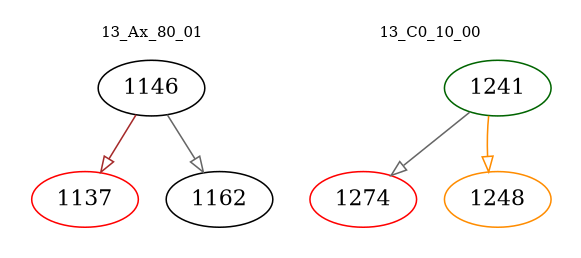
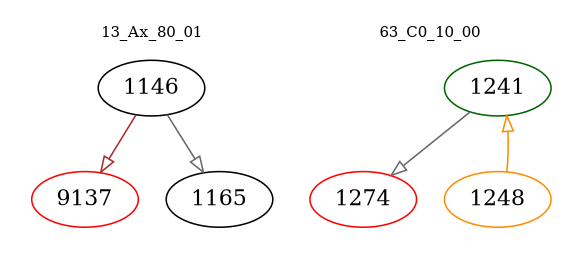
cluster "13_C0_10_00": label "13_C0_10_00" -> "63_C0_10_00"
edge "1241" -> "1248": reversed
node "1137": label "1137" -> "9137"
node "1162": label "1162" -> "1165"
